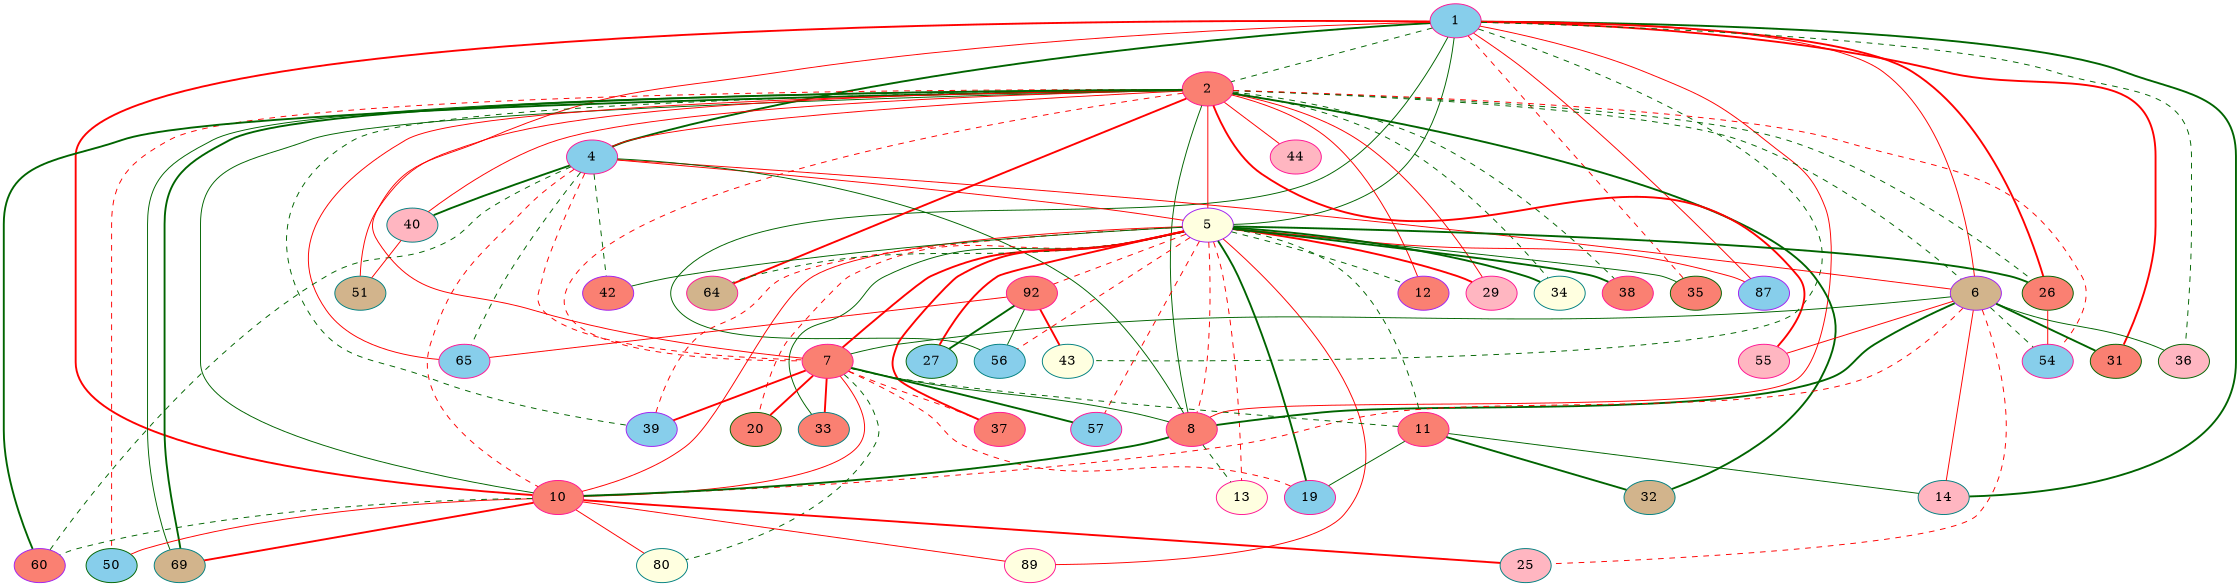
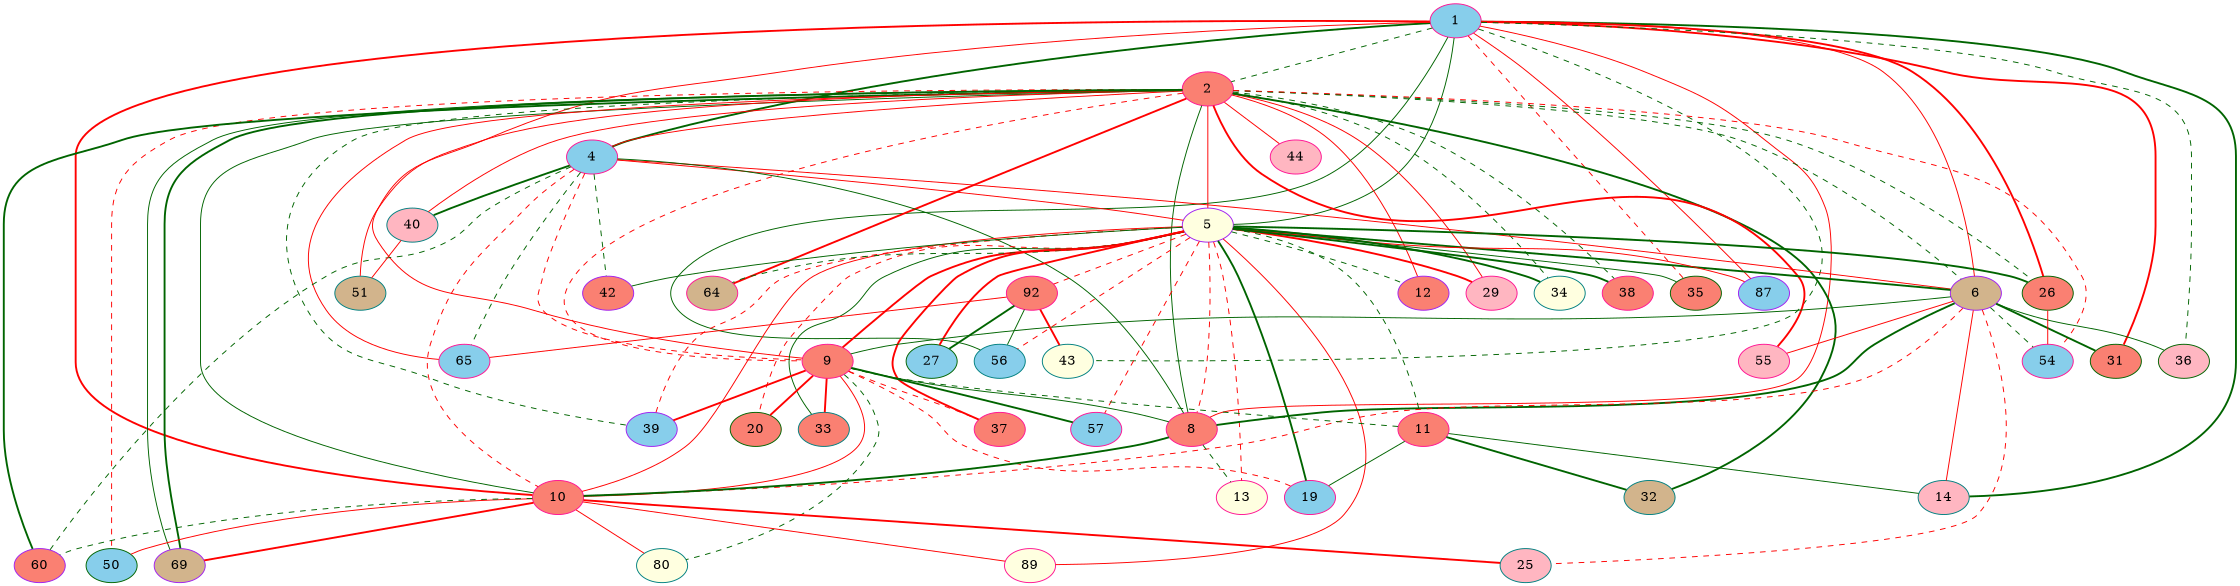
edge "5" -- "6": added
node "7": label "7" -> "9"
node "69": color teal -> purple
